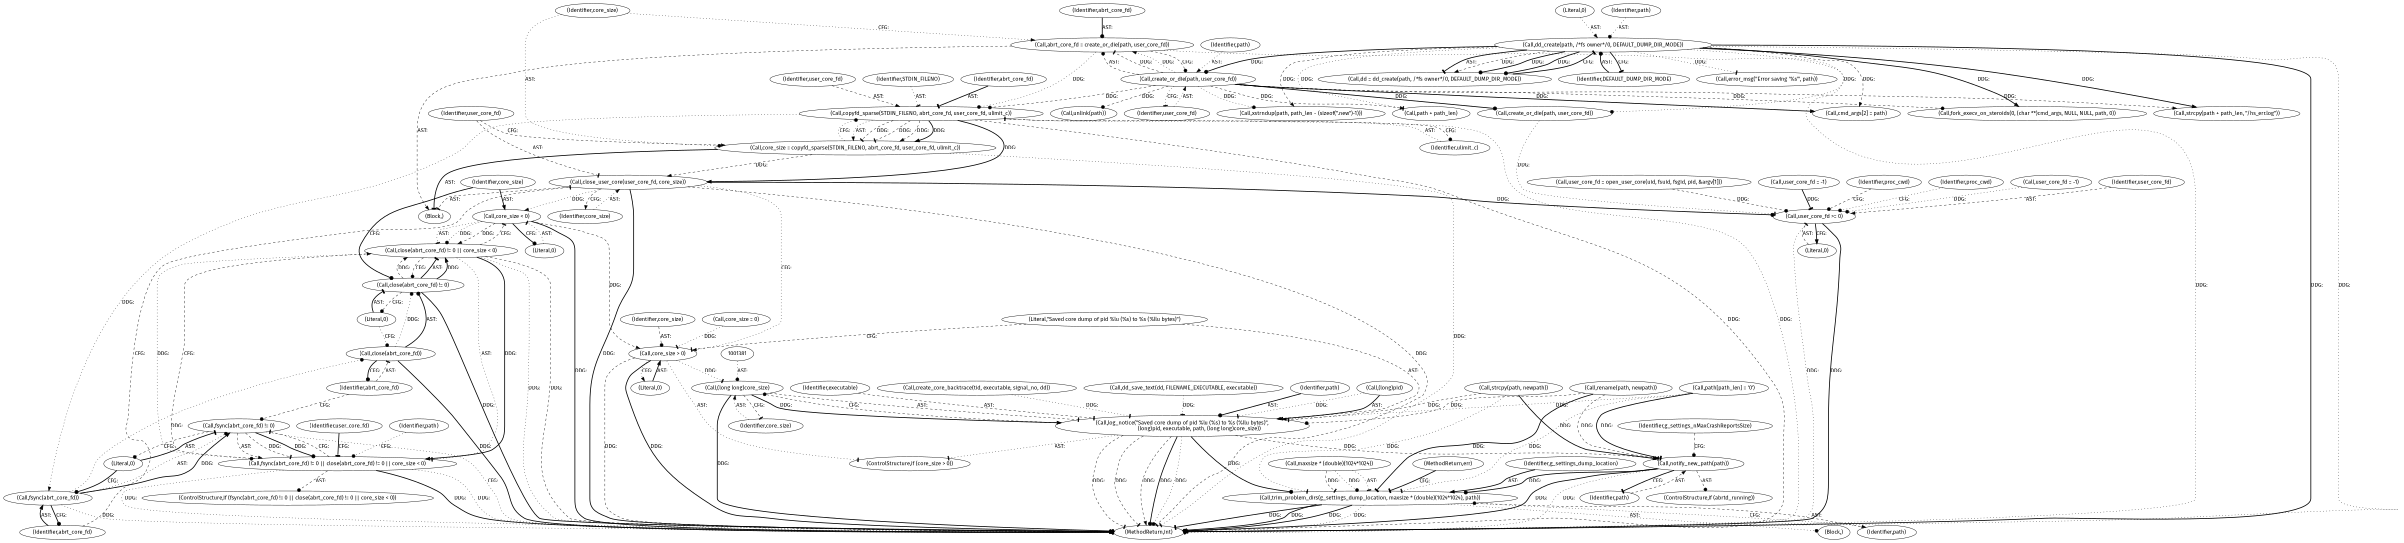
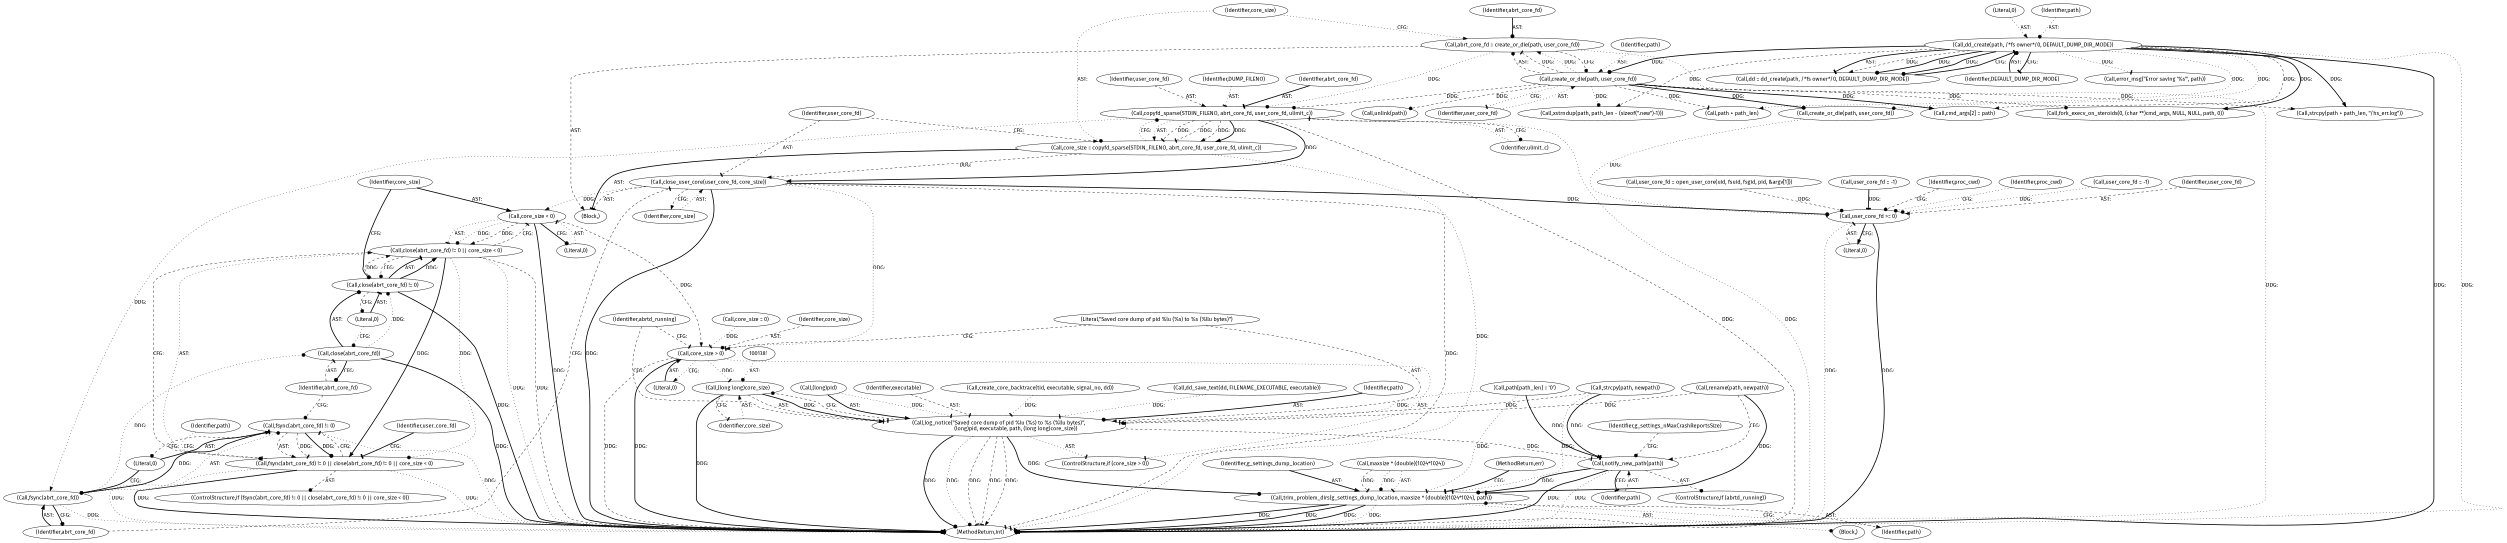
node "(Identifier,STDIN_FILENO)": label "(Identifier,STDIN_FILENO)" -> "(Identifier,DUMP_FILENO)"
edge "(Call,close_user_core(user_core_fd, core_size))" -> "(Call,core_size > 0)": label "CFG: " -> "DDG: "
node "(Identifier,abrtd_running)": added
edge "(Call,rename(path, newpath))" -> "(Call,notify_new_path(path))": label "DDG: " -> "CFG: "
edge "(Call,fsync(abrt_core_fd) != 0)" -> "(MethodReturn,int)": label "CFG: " -> "DDG: "
